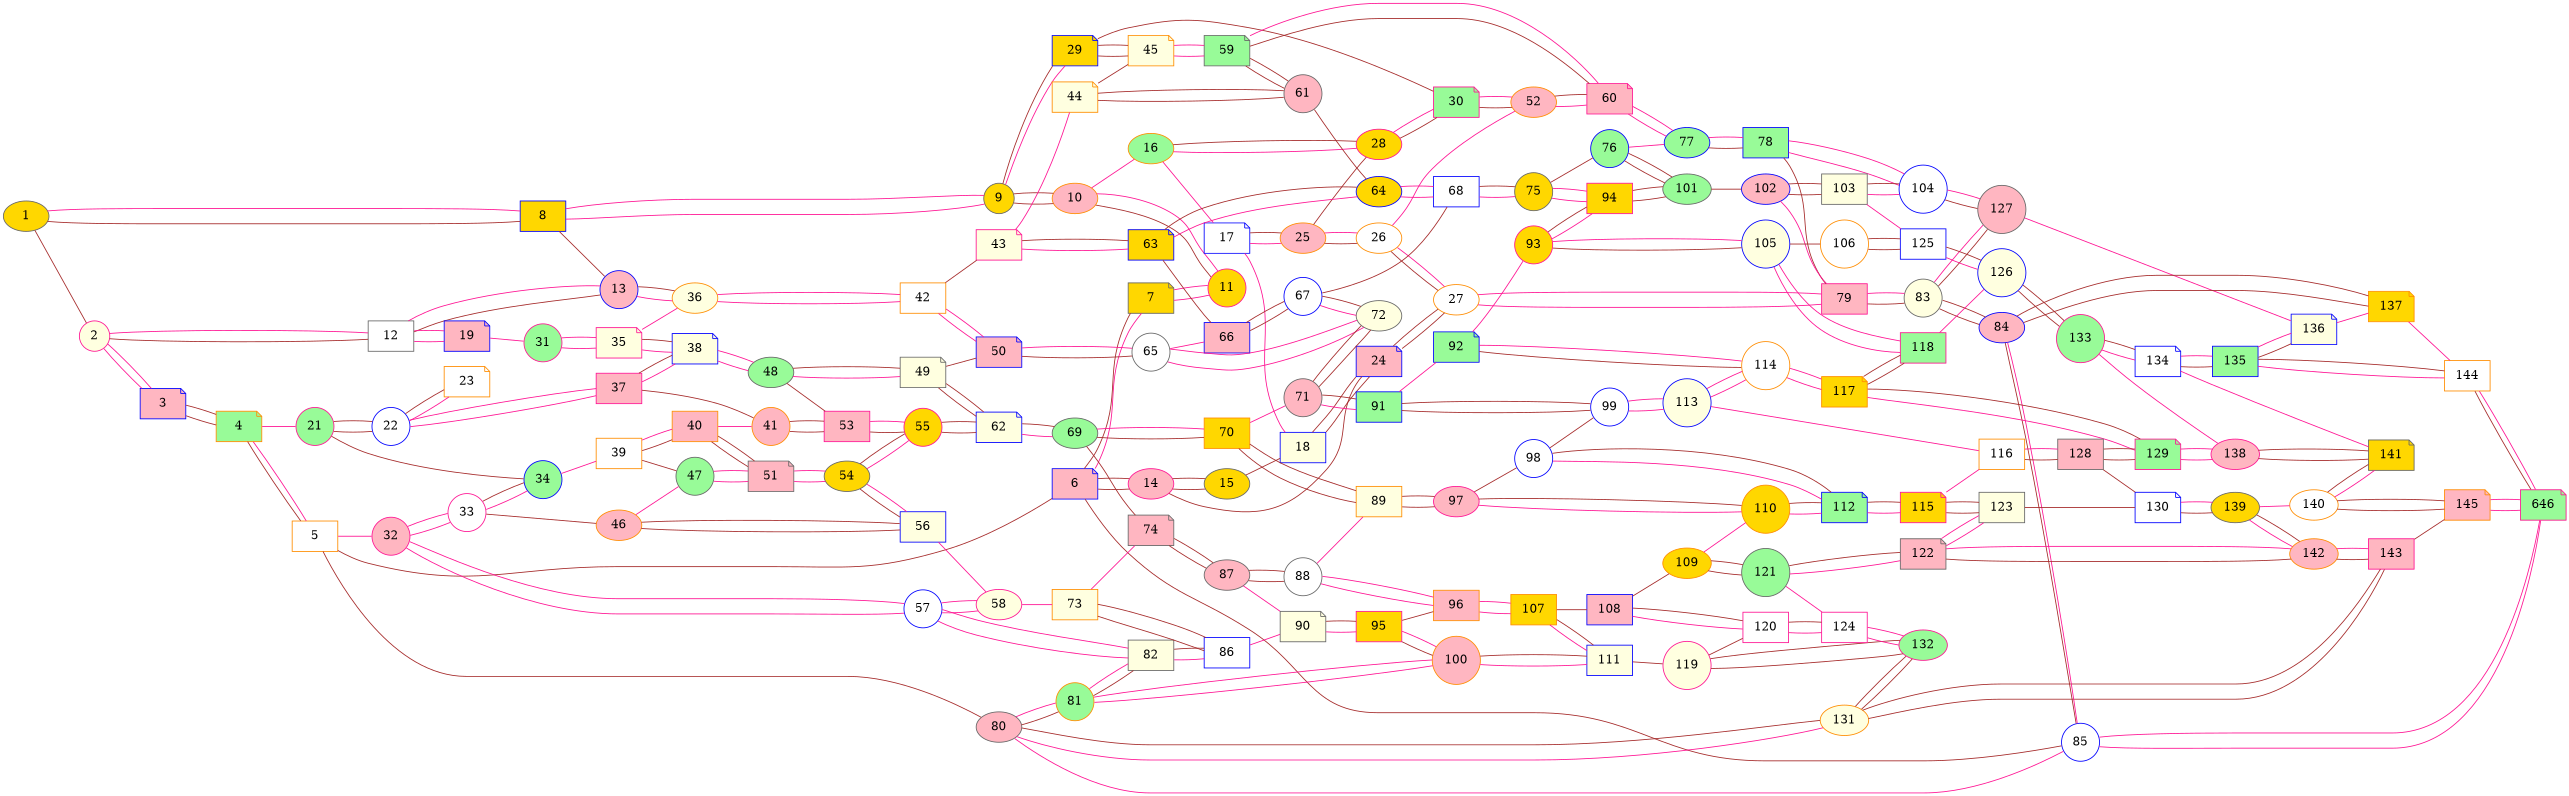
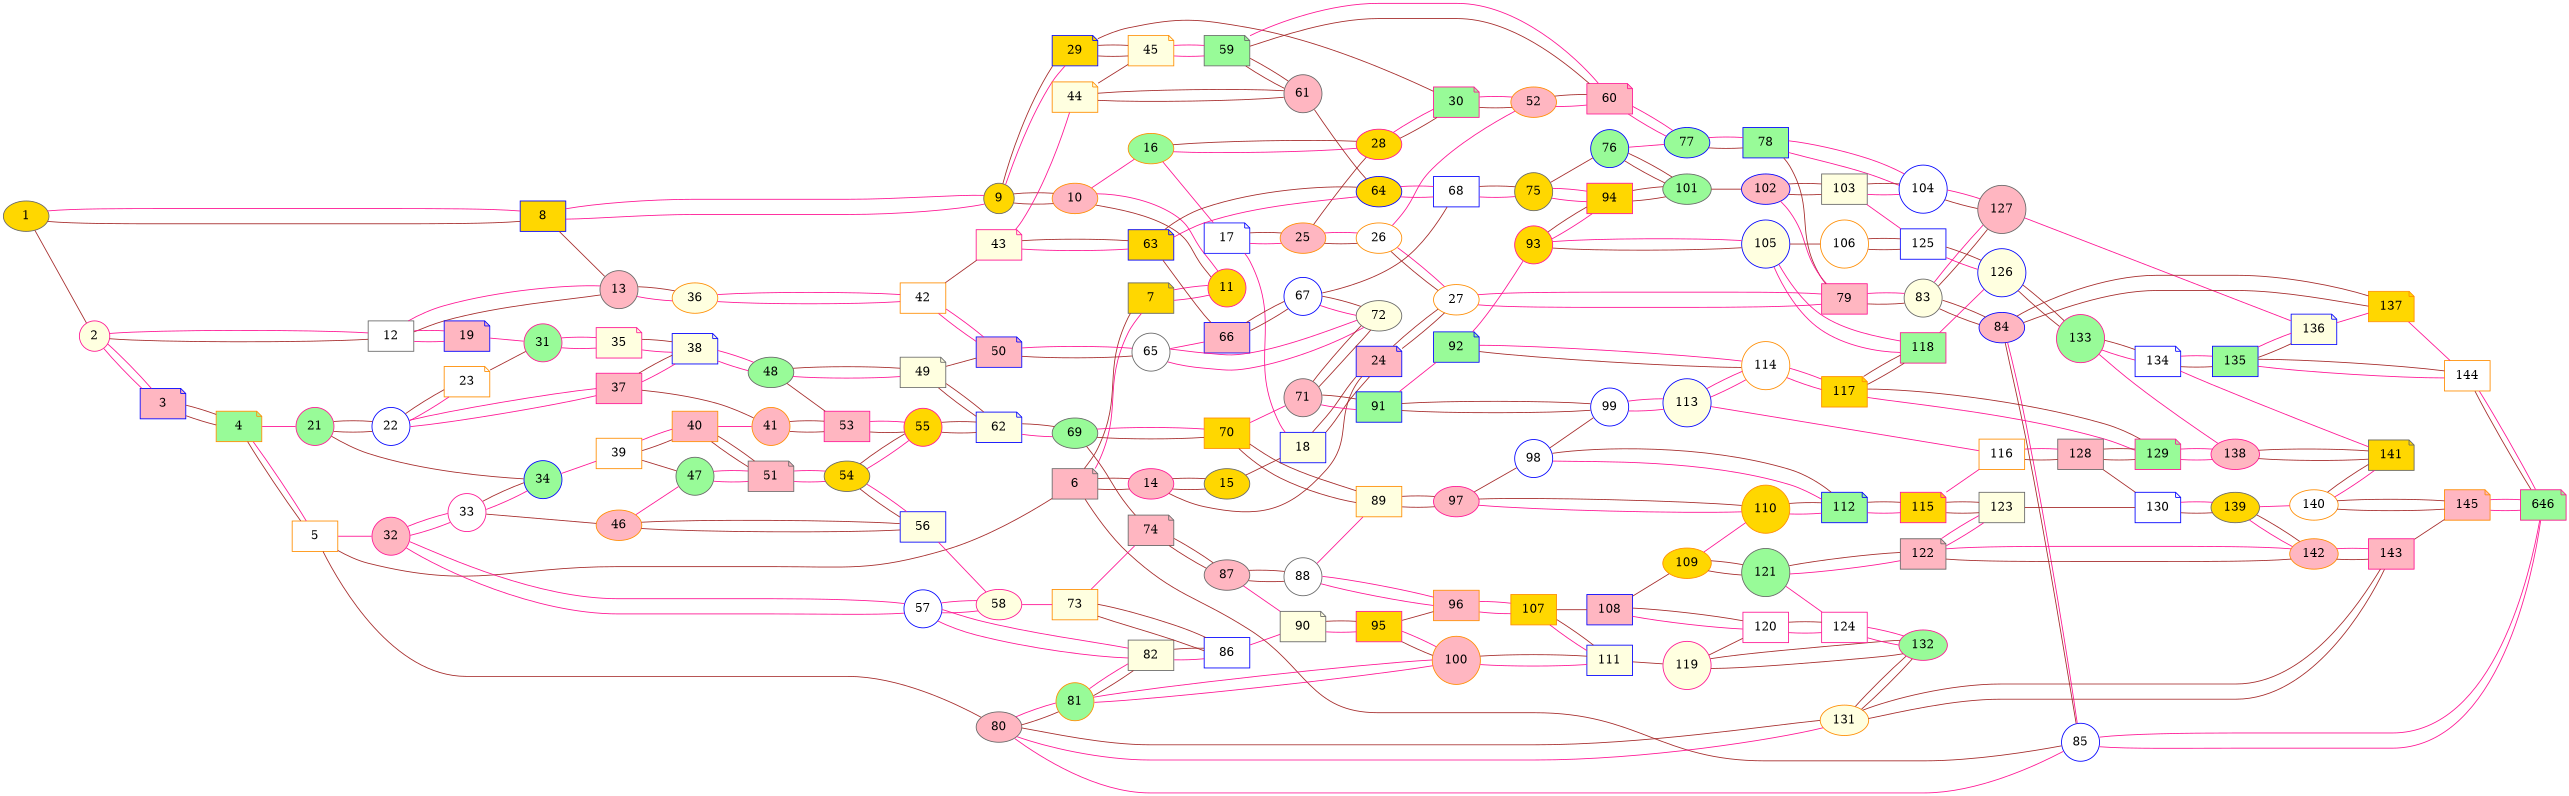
node "13": color blue -> gray40
edge "36" -- "35": removed
edge "31" -- "23": added
node "6": color blue -> gray40
